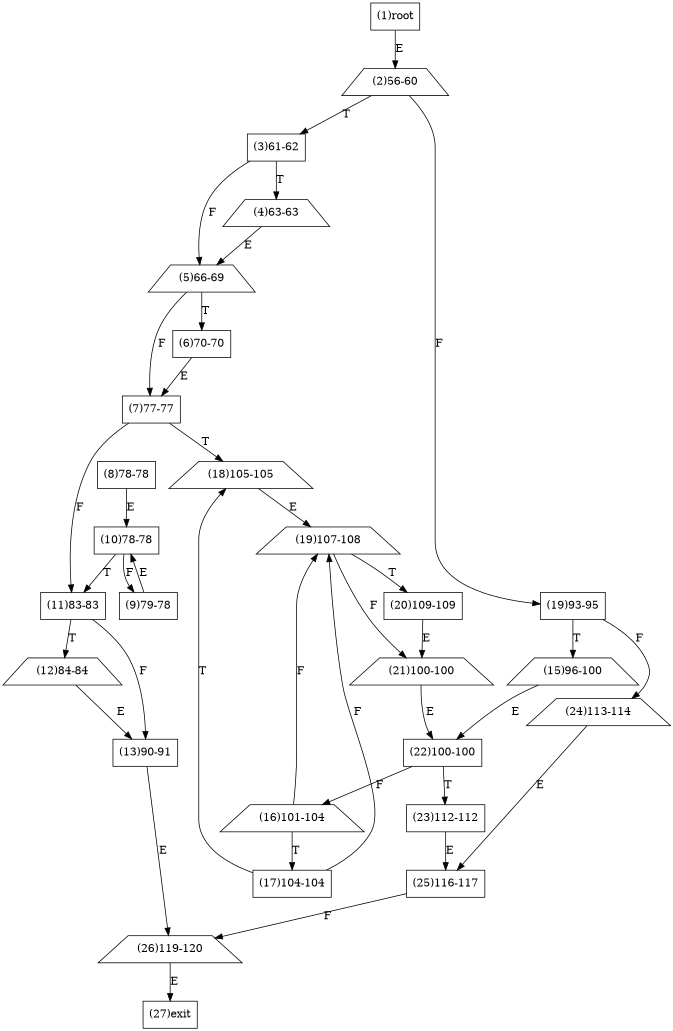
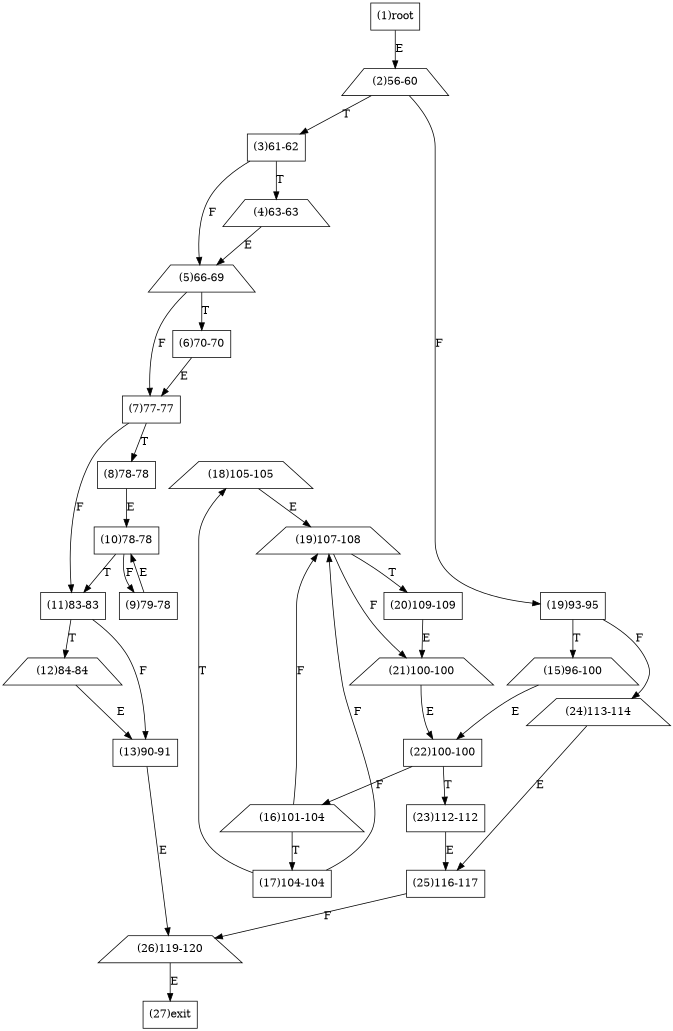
edge "(7)77-77" -> "(18)105-105": now "(7)77-77" -> "(8)78-78"
